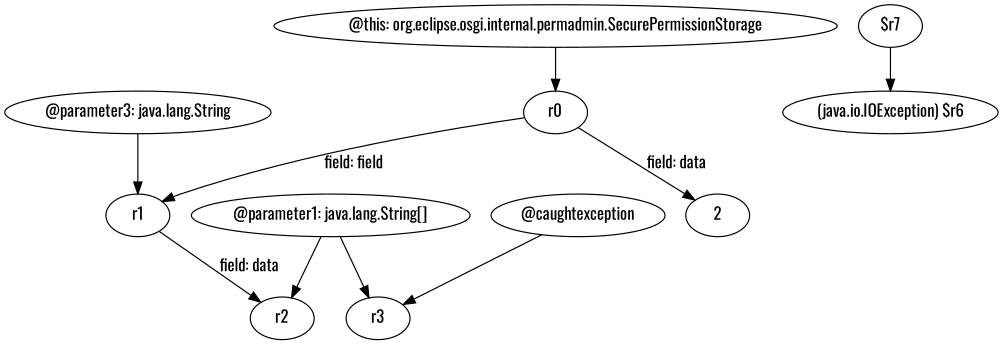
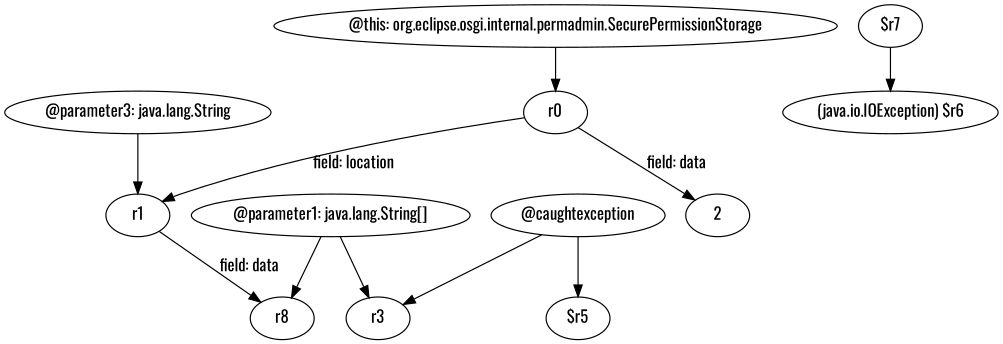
edge "r0" -> "r1": label "field: field" -> "field: location"
node "r2": label "r2" -> "r8"
node "$r5": added
